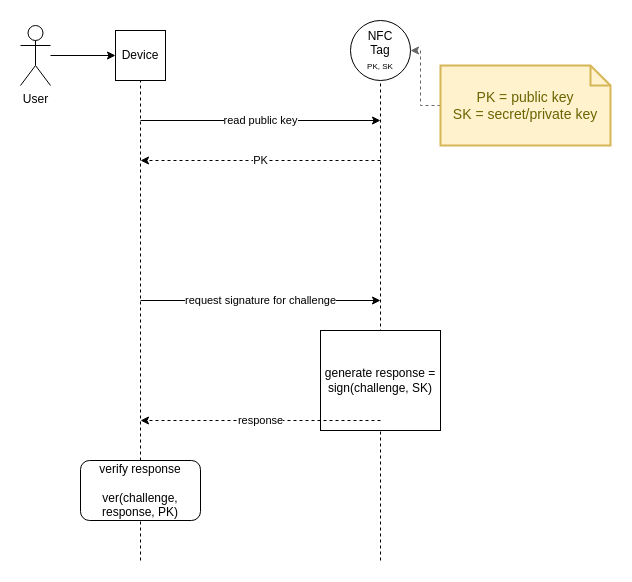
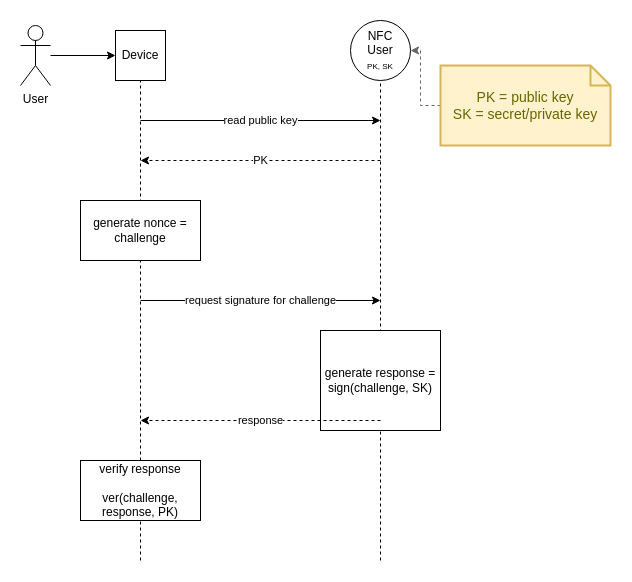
node "NFC Tag PK, SK": label "NFC Tag PK, SK" -> "NFC User PK, SK"
node "generate nonce = challenge": added
node "verify response ver(challenge, response, PK)": shape rounded rectangle -> rectangle
